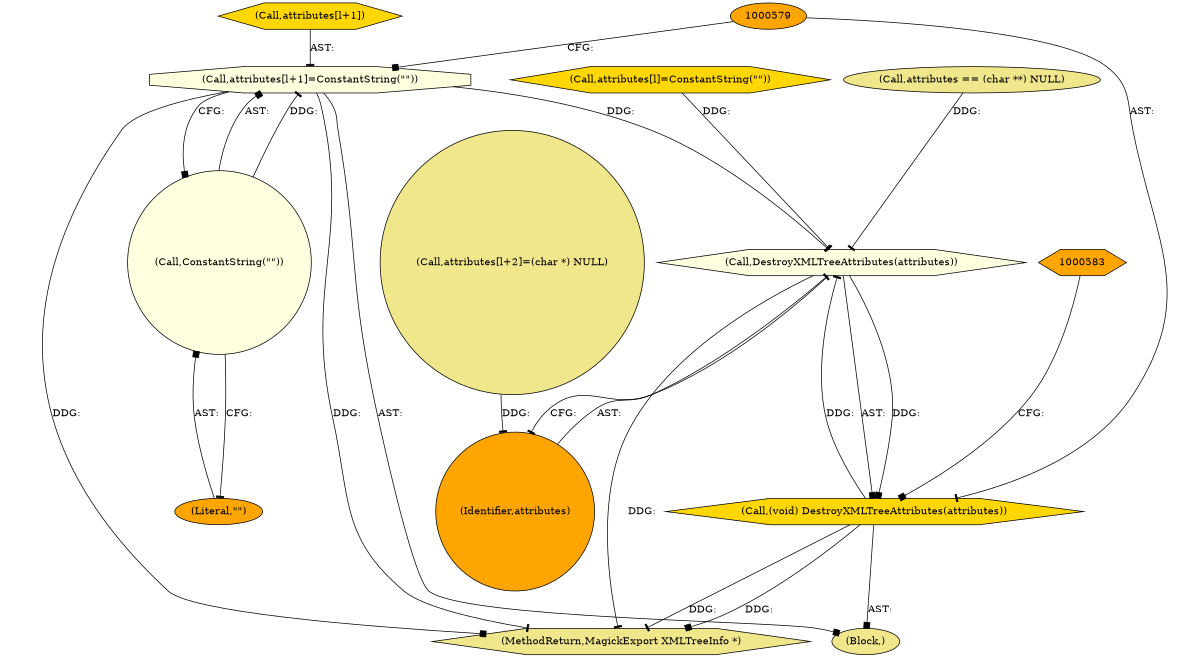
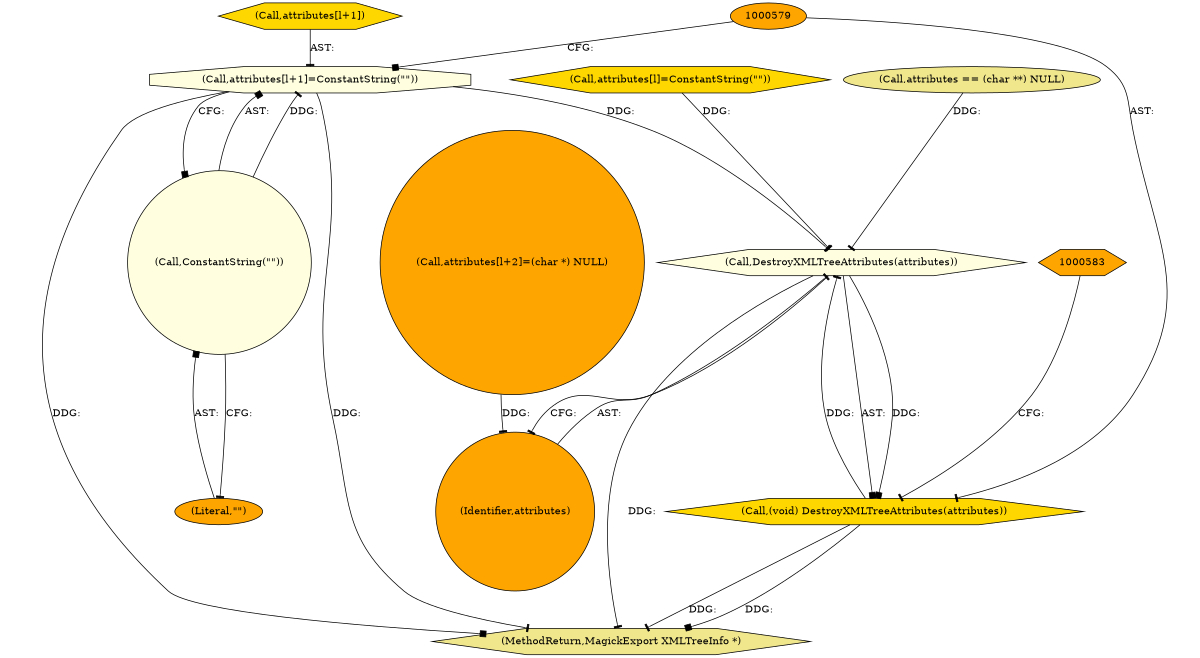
node "(Call,attributes[l+2]=(char *) NULL)": fillcolor khaki -> orange
edge "1000583" -> "(Call,(void) DestroyXMLTreeAttributes(attributes))": arrowhead box -> tee
node "(Block,)": removed
